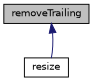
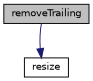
edge "resize" -> "removeTrailing": reversed
